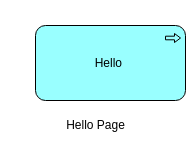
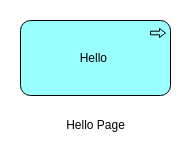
node "Hello": moved (111, 63) -> (96, 58)
